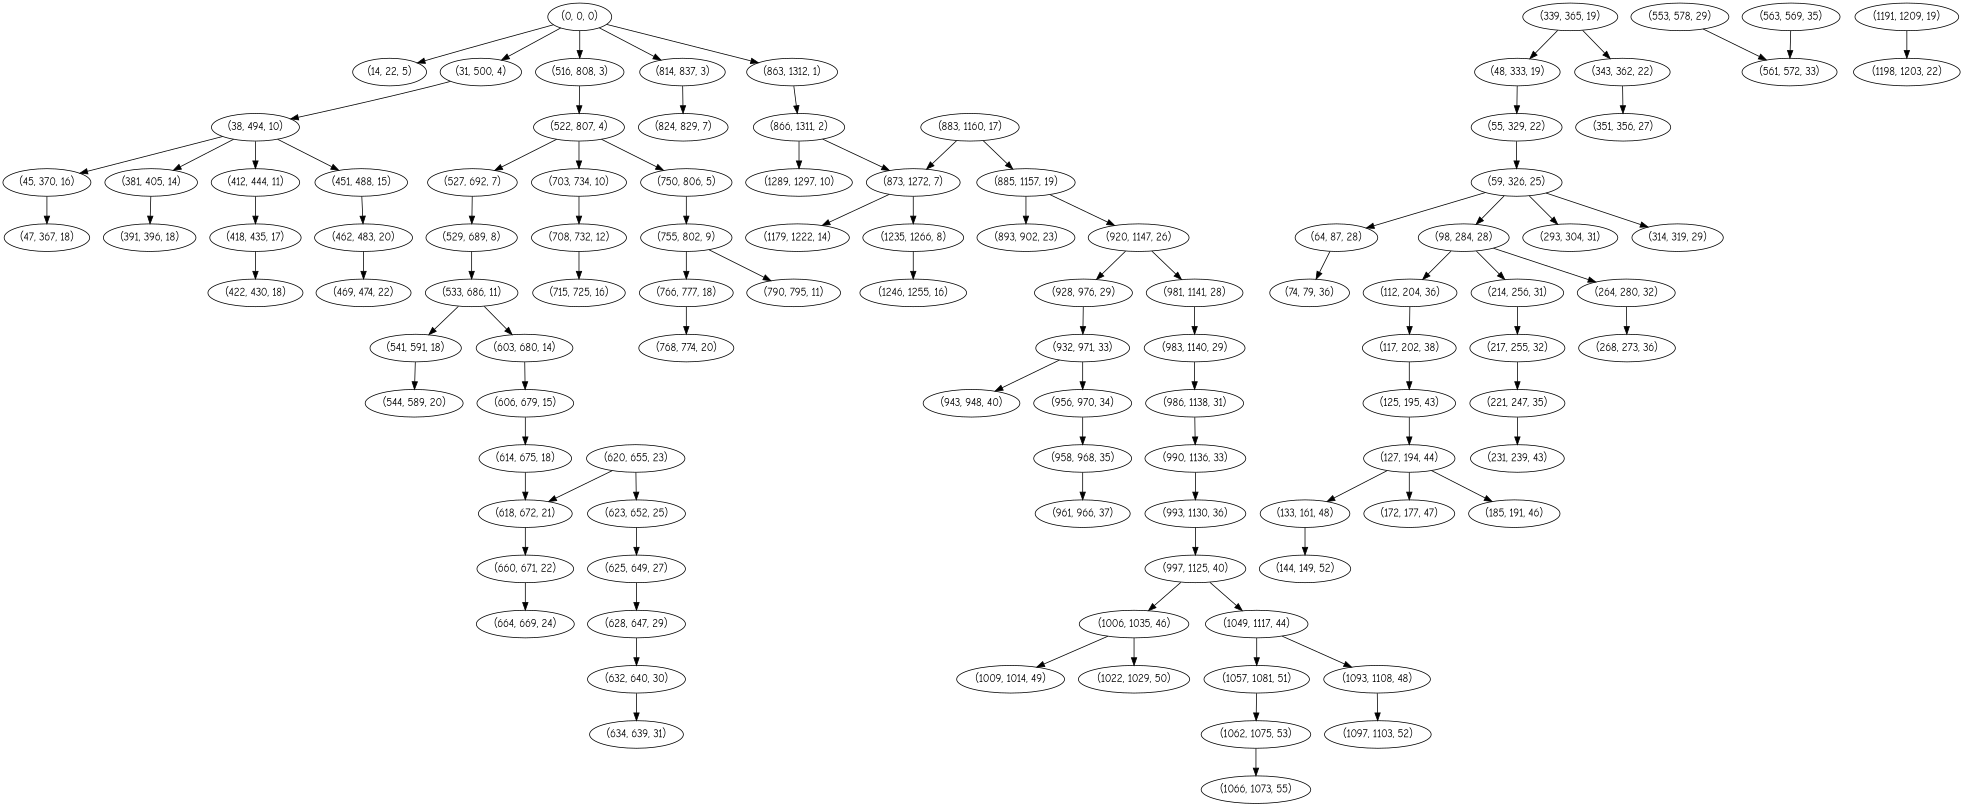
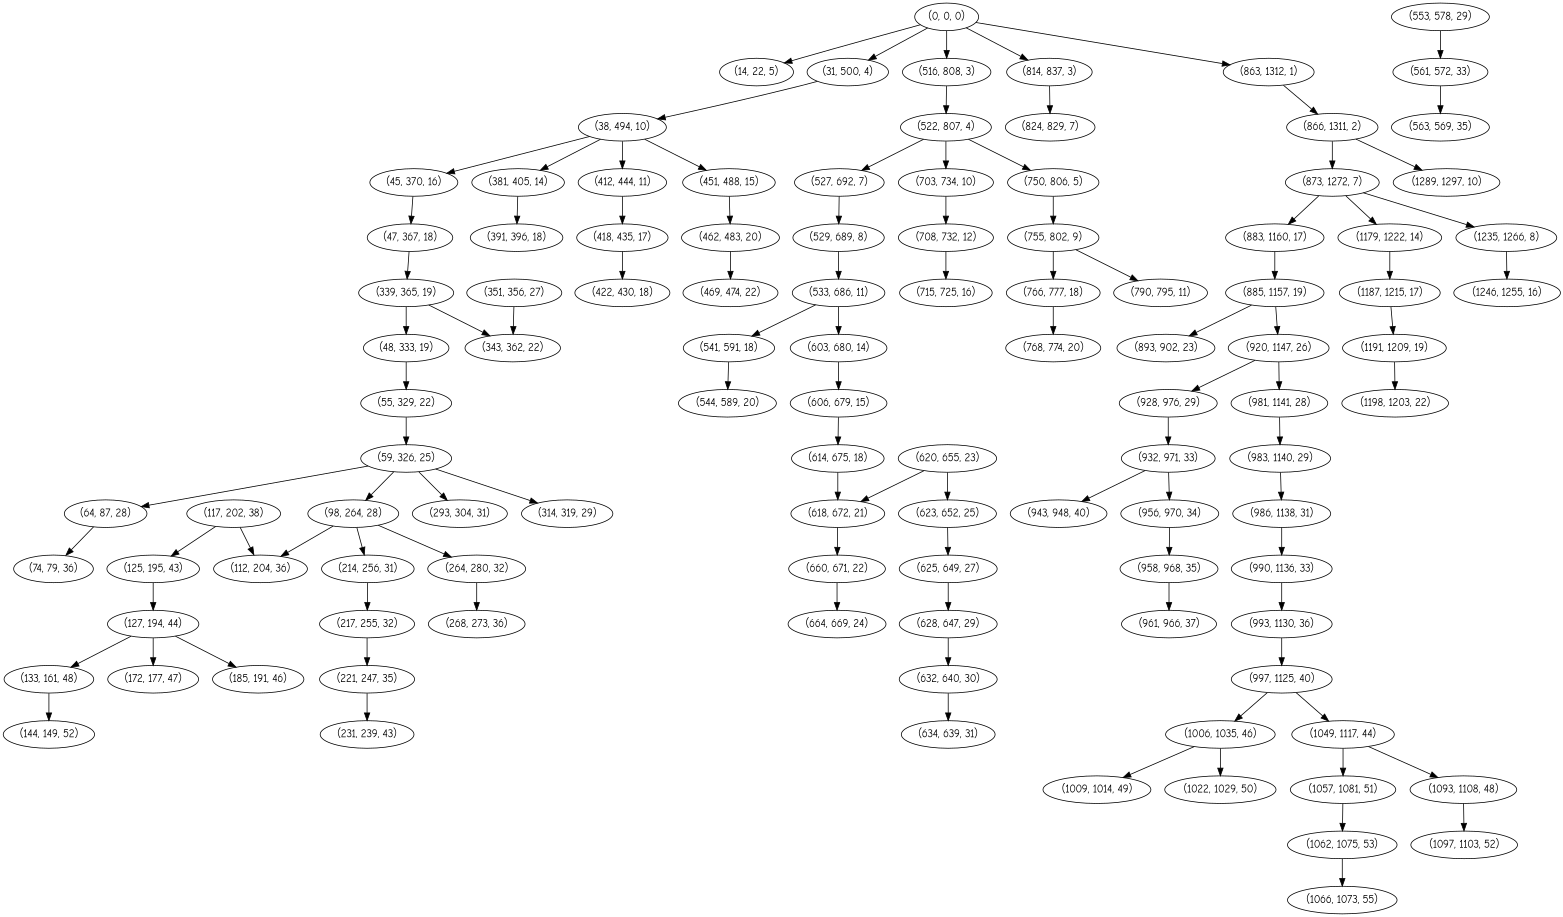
edge "(563, 569, 35)" -> "(561, 572, 33)": reversed
edge "(343, 362, 22)" -> "(351, 356, 27)": reversed
edge "(883, 1160, 17)" -> "(873, 1272, 7)": reversed
node "(98, 284, 28)": label "(98, 284, 28)" -> "(98, 264, 28)"
edge "(47, 367, 18)" -> "(339, 365, 19)": added
node "(1187, 1215, 17)": added
edge "(112, 204, 36)" -> "(117, 202, 38)": reversed
